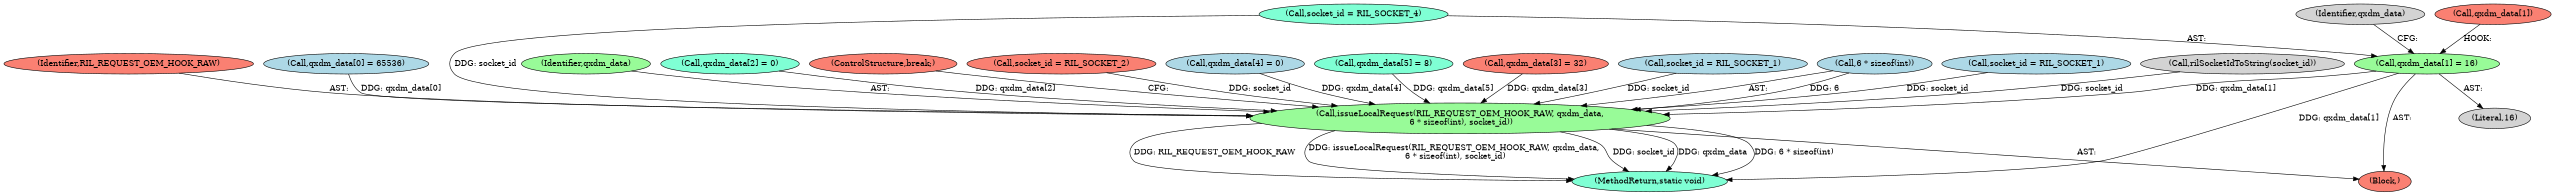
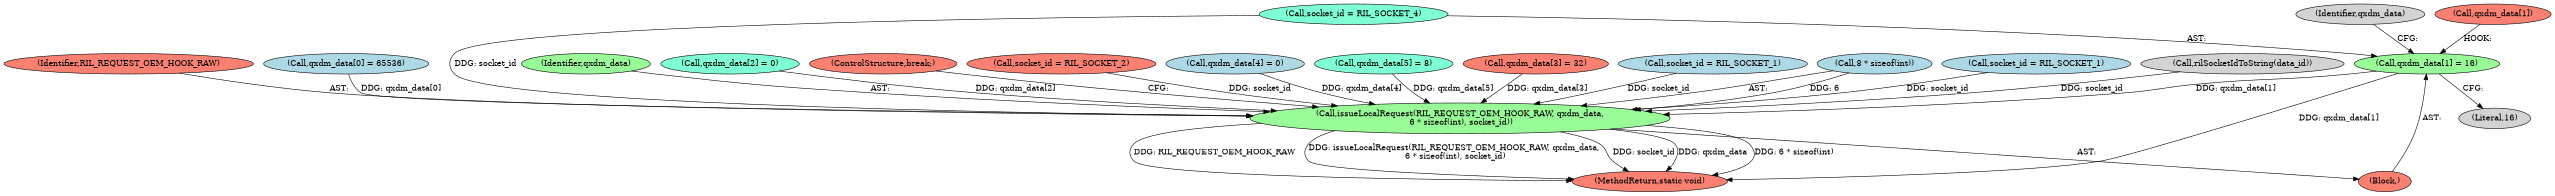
node "(Call,6 * sizeof(int))": label "(Call,6 * sizeof(int))" -> "(Call,8 * sizeof(int))"
node "(Call,rilSocketIdToString(socket_id))": label "(Call,rilSocketIdToString(socket_id))" -> "(Call,rilSocketIdToString(data_id))"
edge "(Call,qxdm_data[1] = 16)" -> "(Literal,16)": label "AST: " -> "CFG: "
edge "(Call,qxdm_data[1] = 16)" -> "(Block,)": reversed
node "(MethodReturn,static void)": fillcolor aquamarine -> salmon
